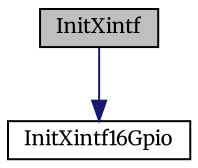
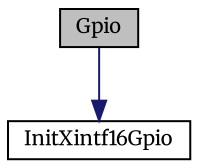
node "InitXintf": label "InitXintf" -> "Gpio"
